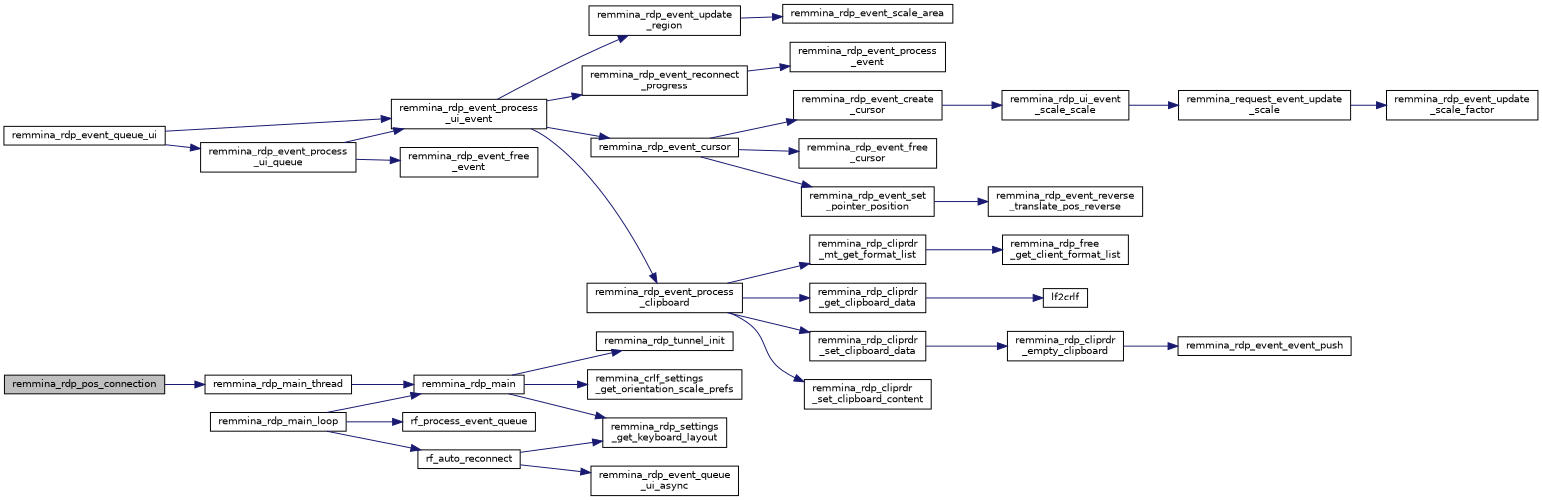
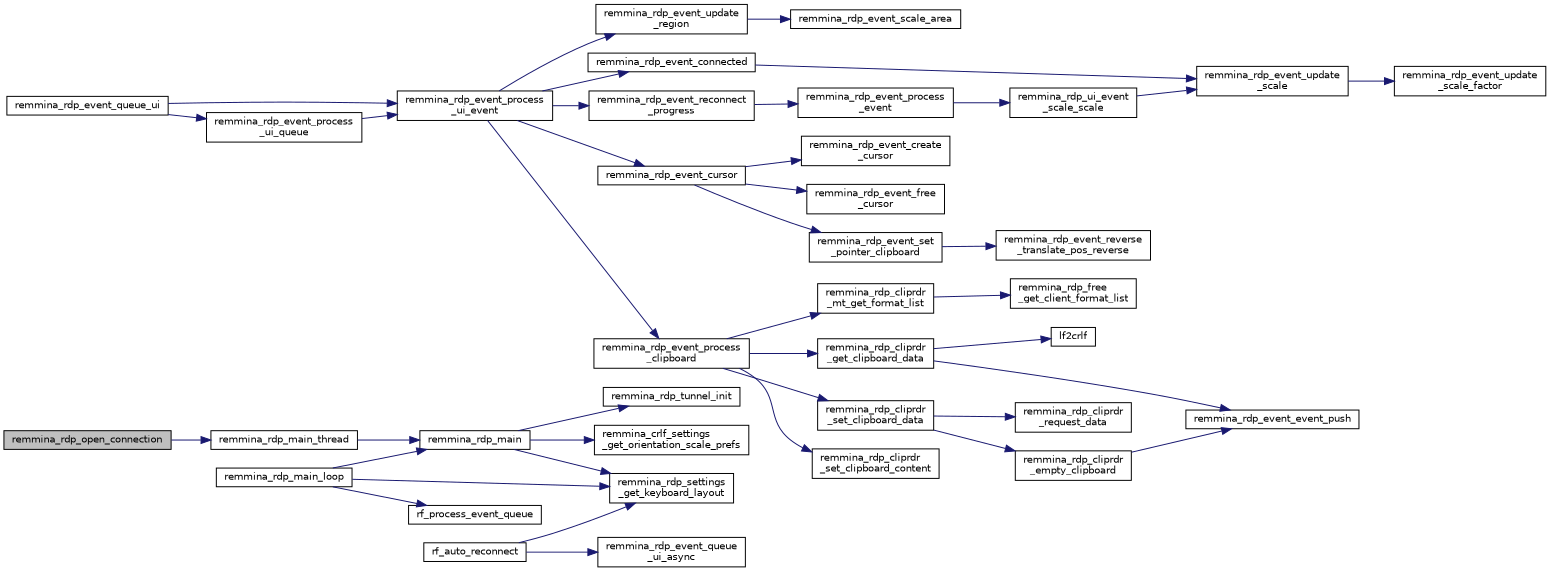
node "remmina_rdp_event_connected": added
edge "remmina_rdp_event_create _cursor" -> "remmina_rdp_ui_event _scale_scale": now "remmina_rdp_event_process _event" -> "remmina_rdp_ui_event _scale_scale"
node "remmina_request_event_update _scale": label "remmina_request_event_update _scale" -> "remmina_rdp_event_update _scale"
node "remmina_rdp_event_free _event": removed
node "remmina_rdp_event_set _pointer_position": label "remmina_rdp_event_set _pointer_position" -> "remmina_rdp_event_set _pointer_clipboard"
edge "remmina_rdp_cliprdr _get_clipboard_data" -> "remmina_rdp_event_event_push": added
node "remmina_rdp_pos_connection": label "remmina_rdp_pos_connection" -> "remmina_rdp_open_connection"
node "remmina_rdp_cliprdr _request_data": added
edge "remmina_rdp_main_loop" -> "rf_auto_reconnect": now "remmina_rdp_main_loop" -> "remmina_rdp_settings _get_keyboard_layout"
